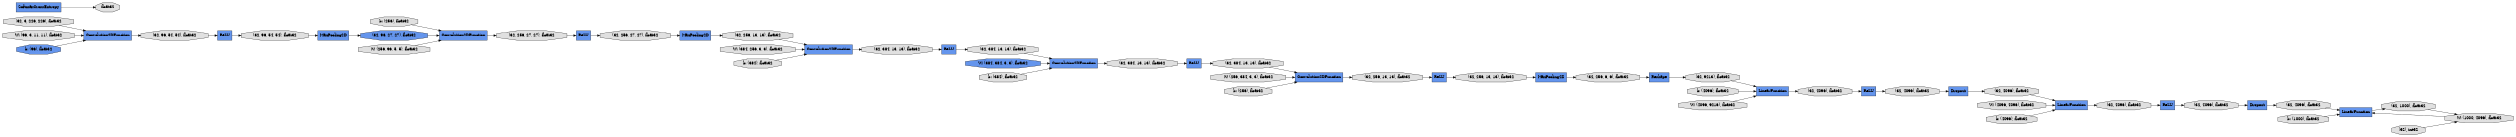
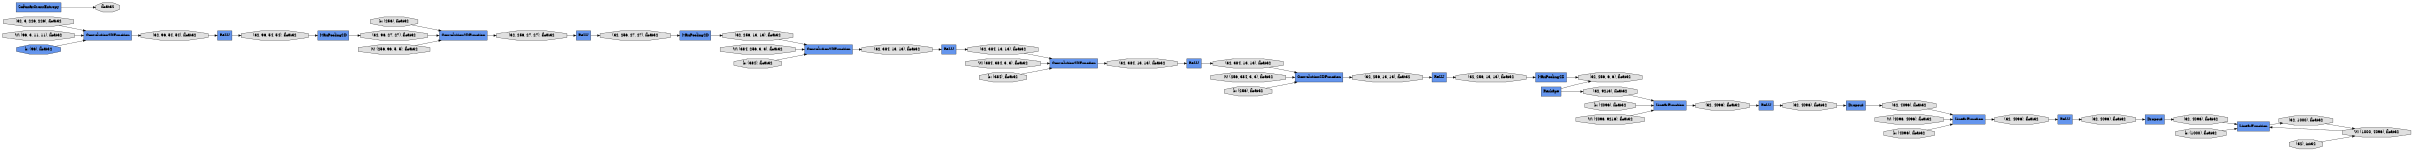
node "(32, 96, 27, 27), float32": fillcolor #6495ed -> #e0e0e0
node "W: (384, 384, 3, 3), float32": fillcolor #6495ed -> #e0e0e0
edge "(32, 256, 6, 6), float32" -> "Reshape": reversed
